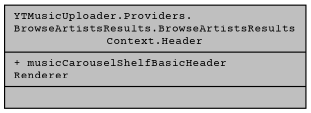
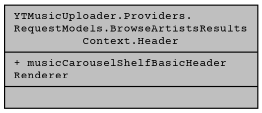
node "YTMusicUploader.Providers.": text "BrowseArtistsResults.BrowseArtistsResults" -> "RequestModels.BrowseArtistsResults"
